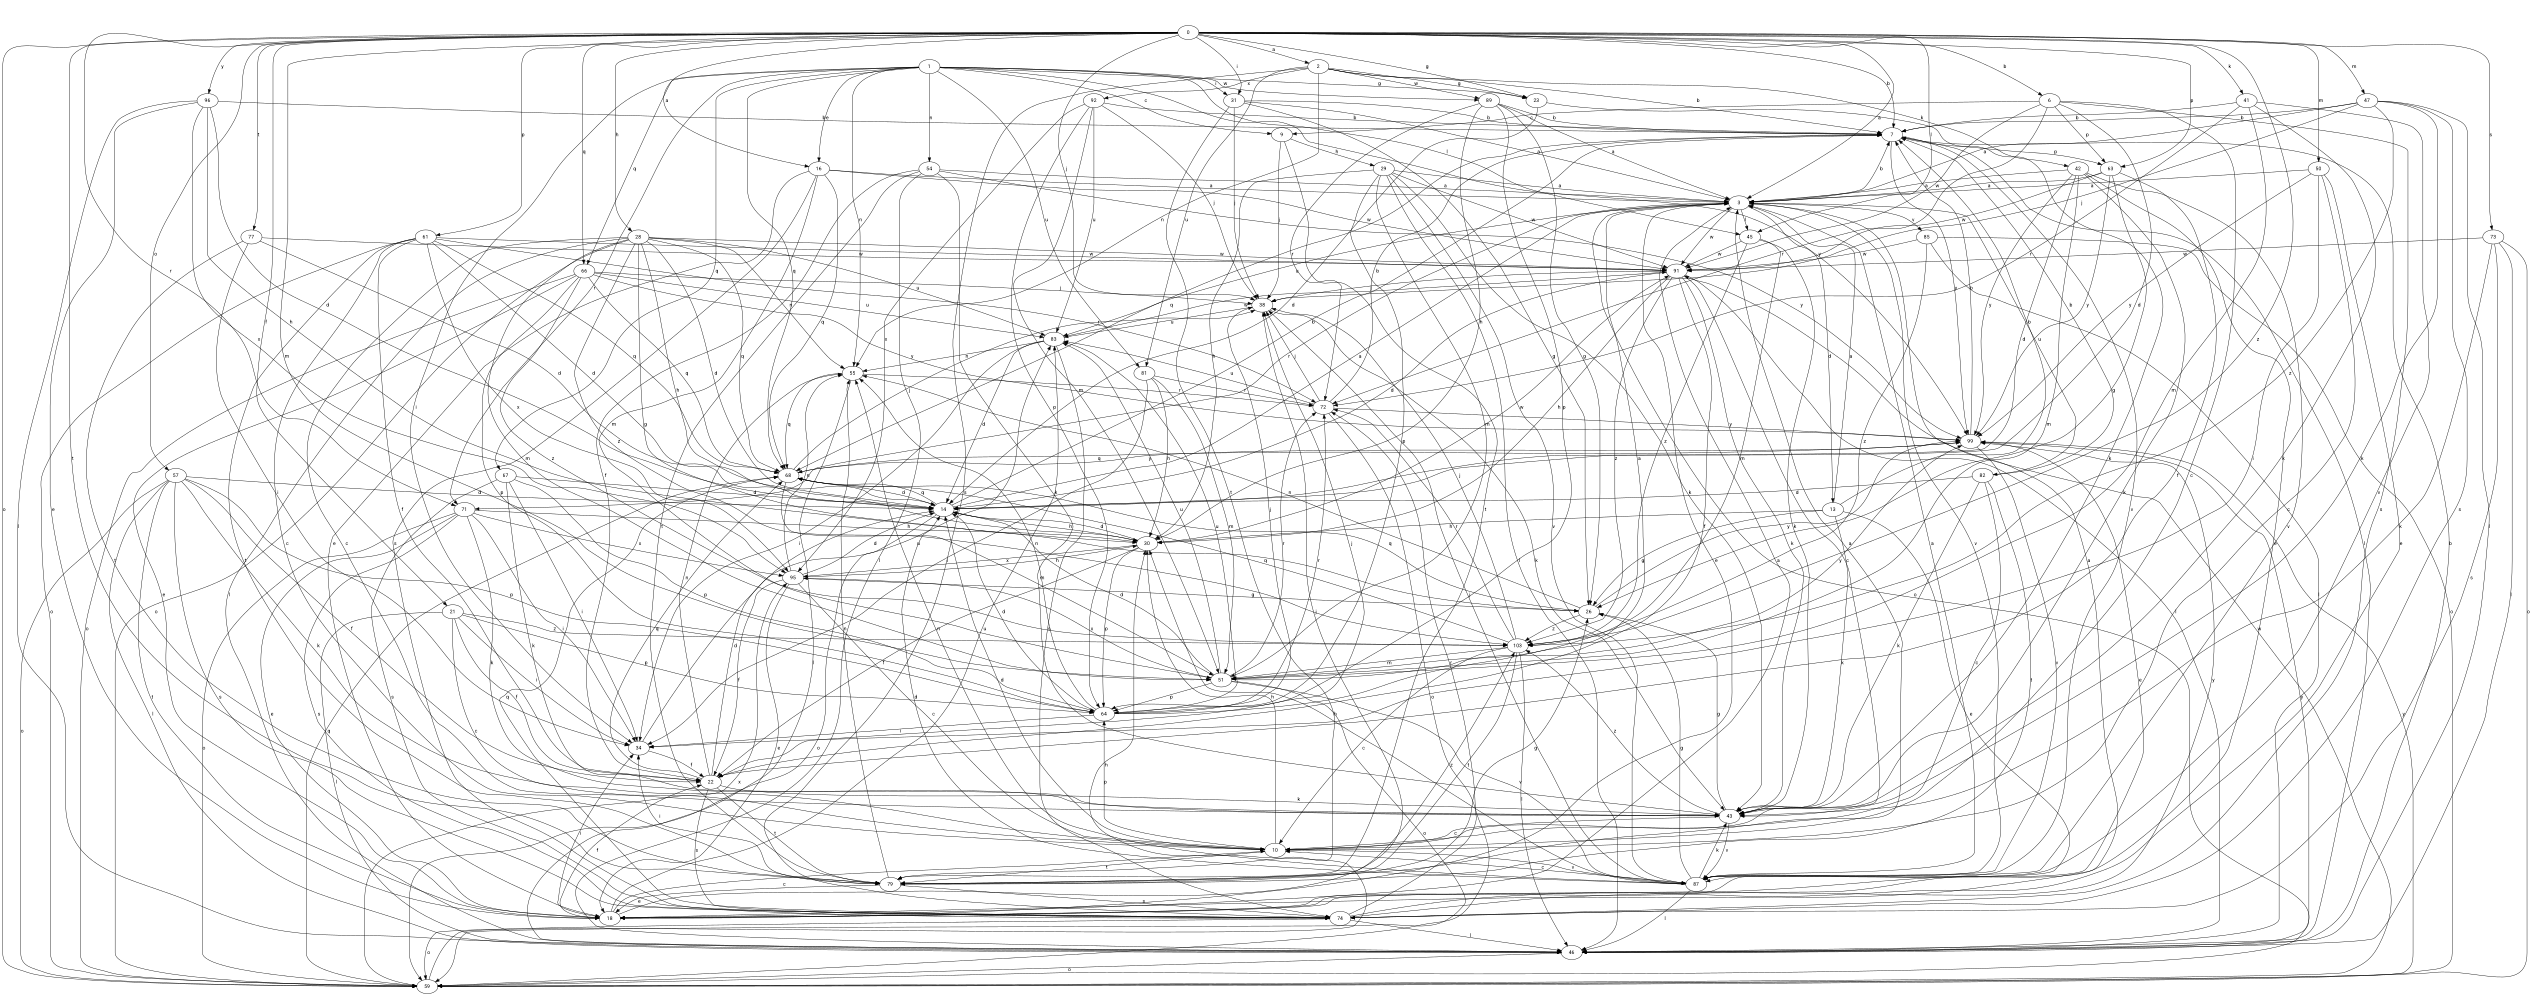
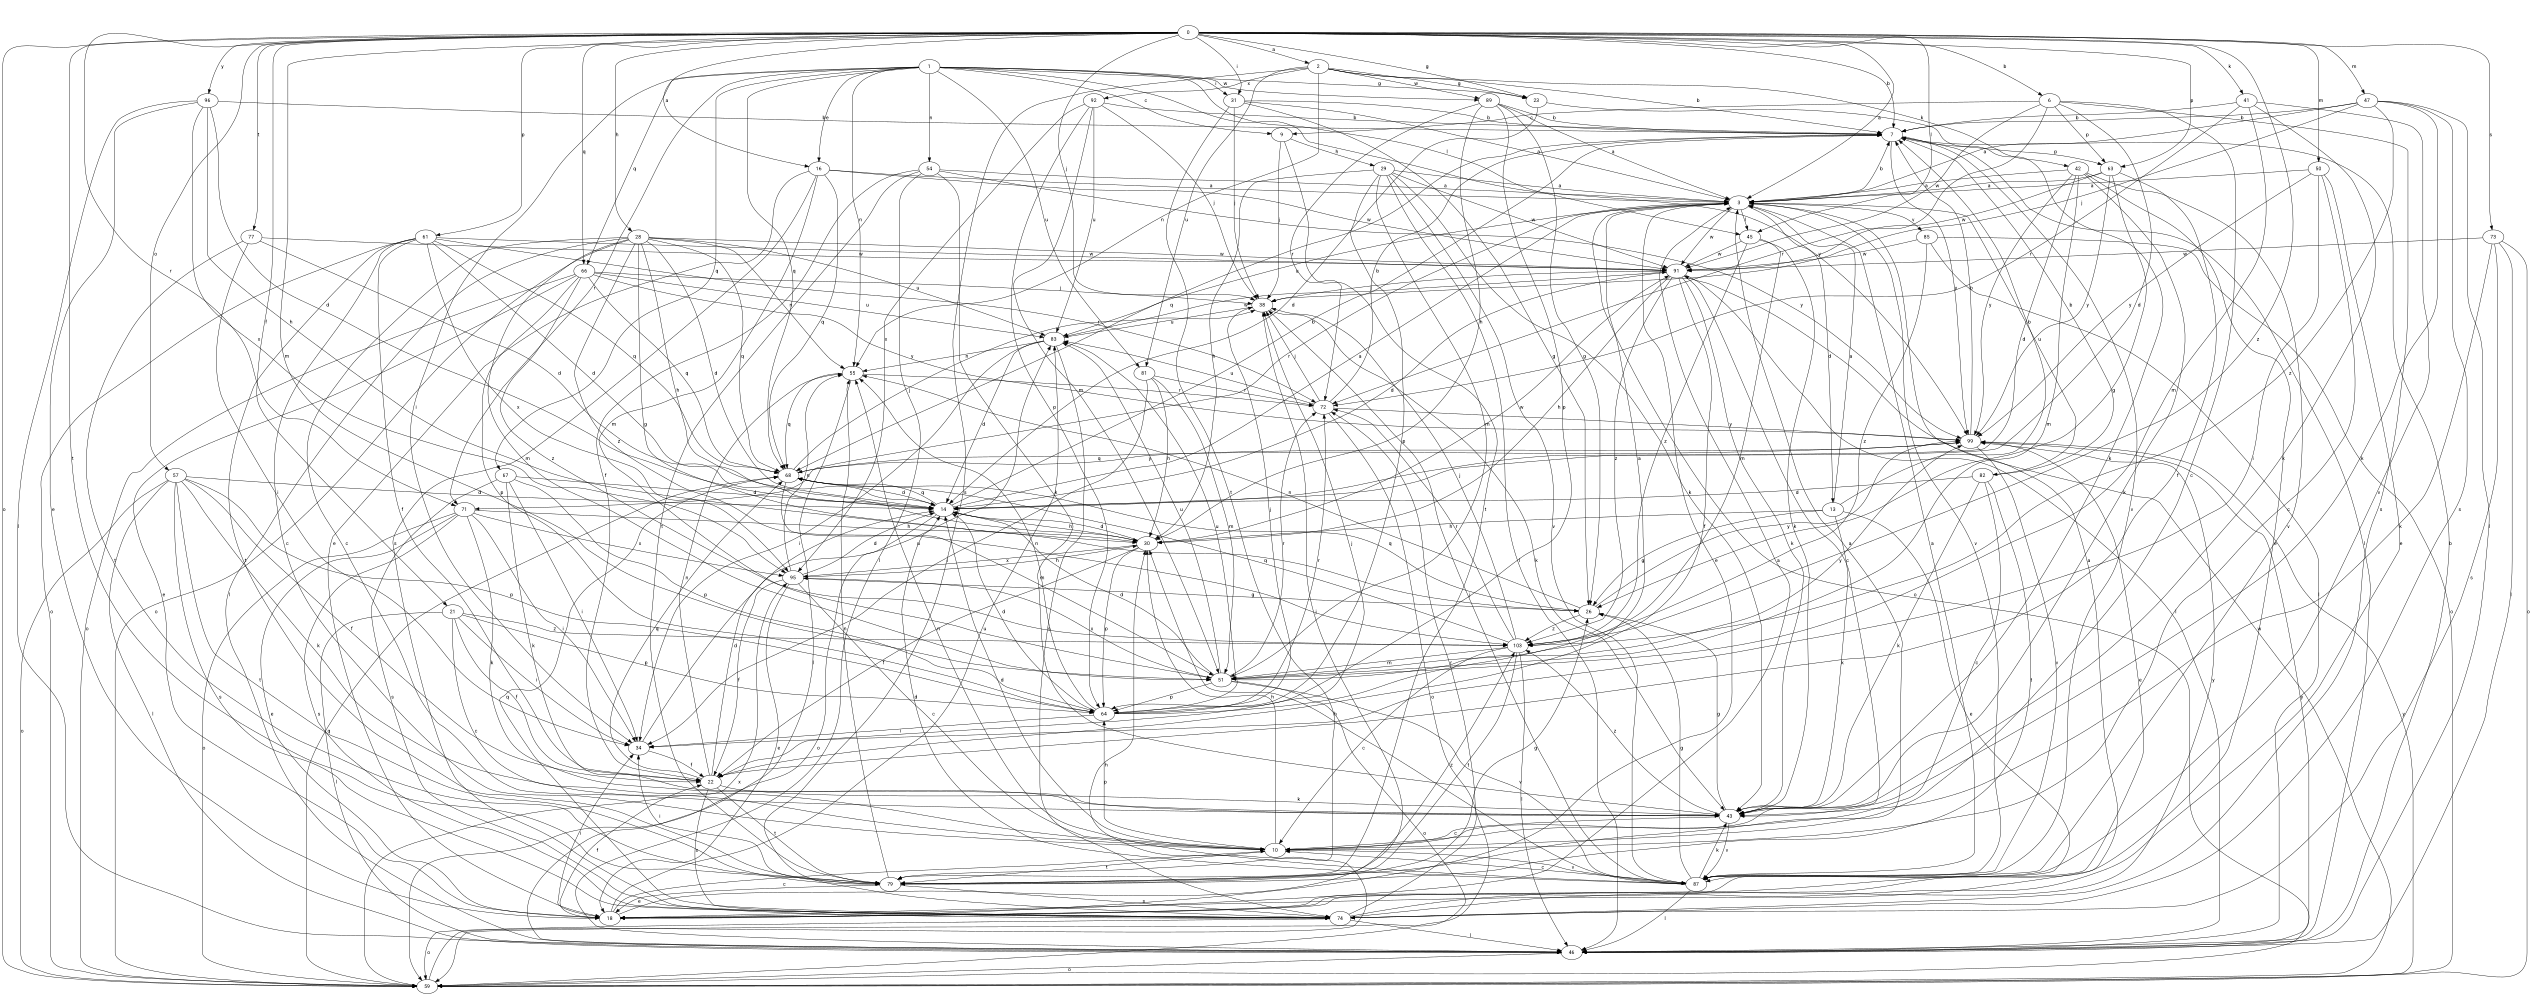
edge "57" -> "18": now "57" -> "79"
